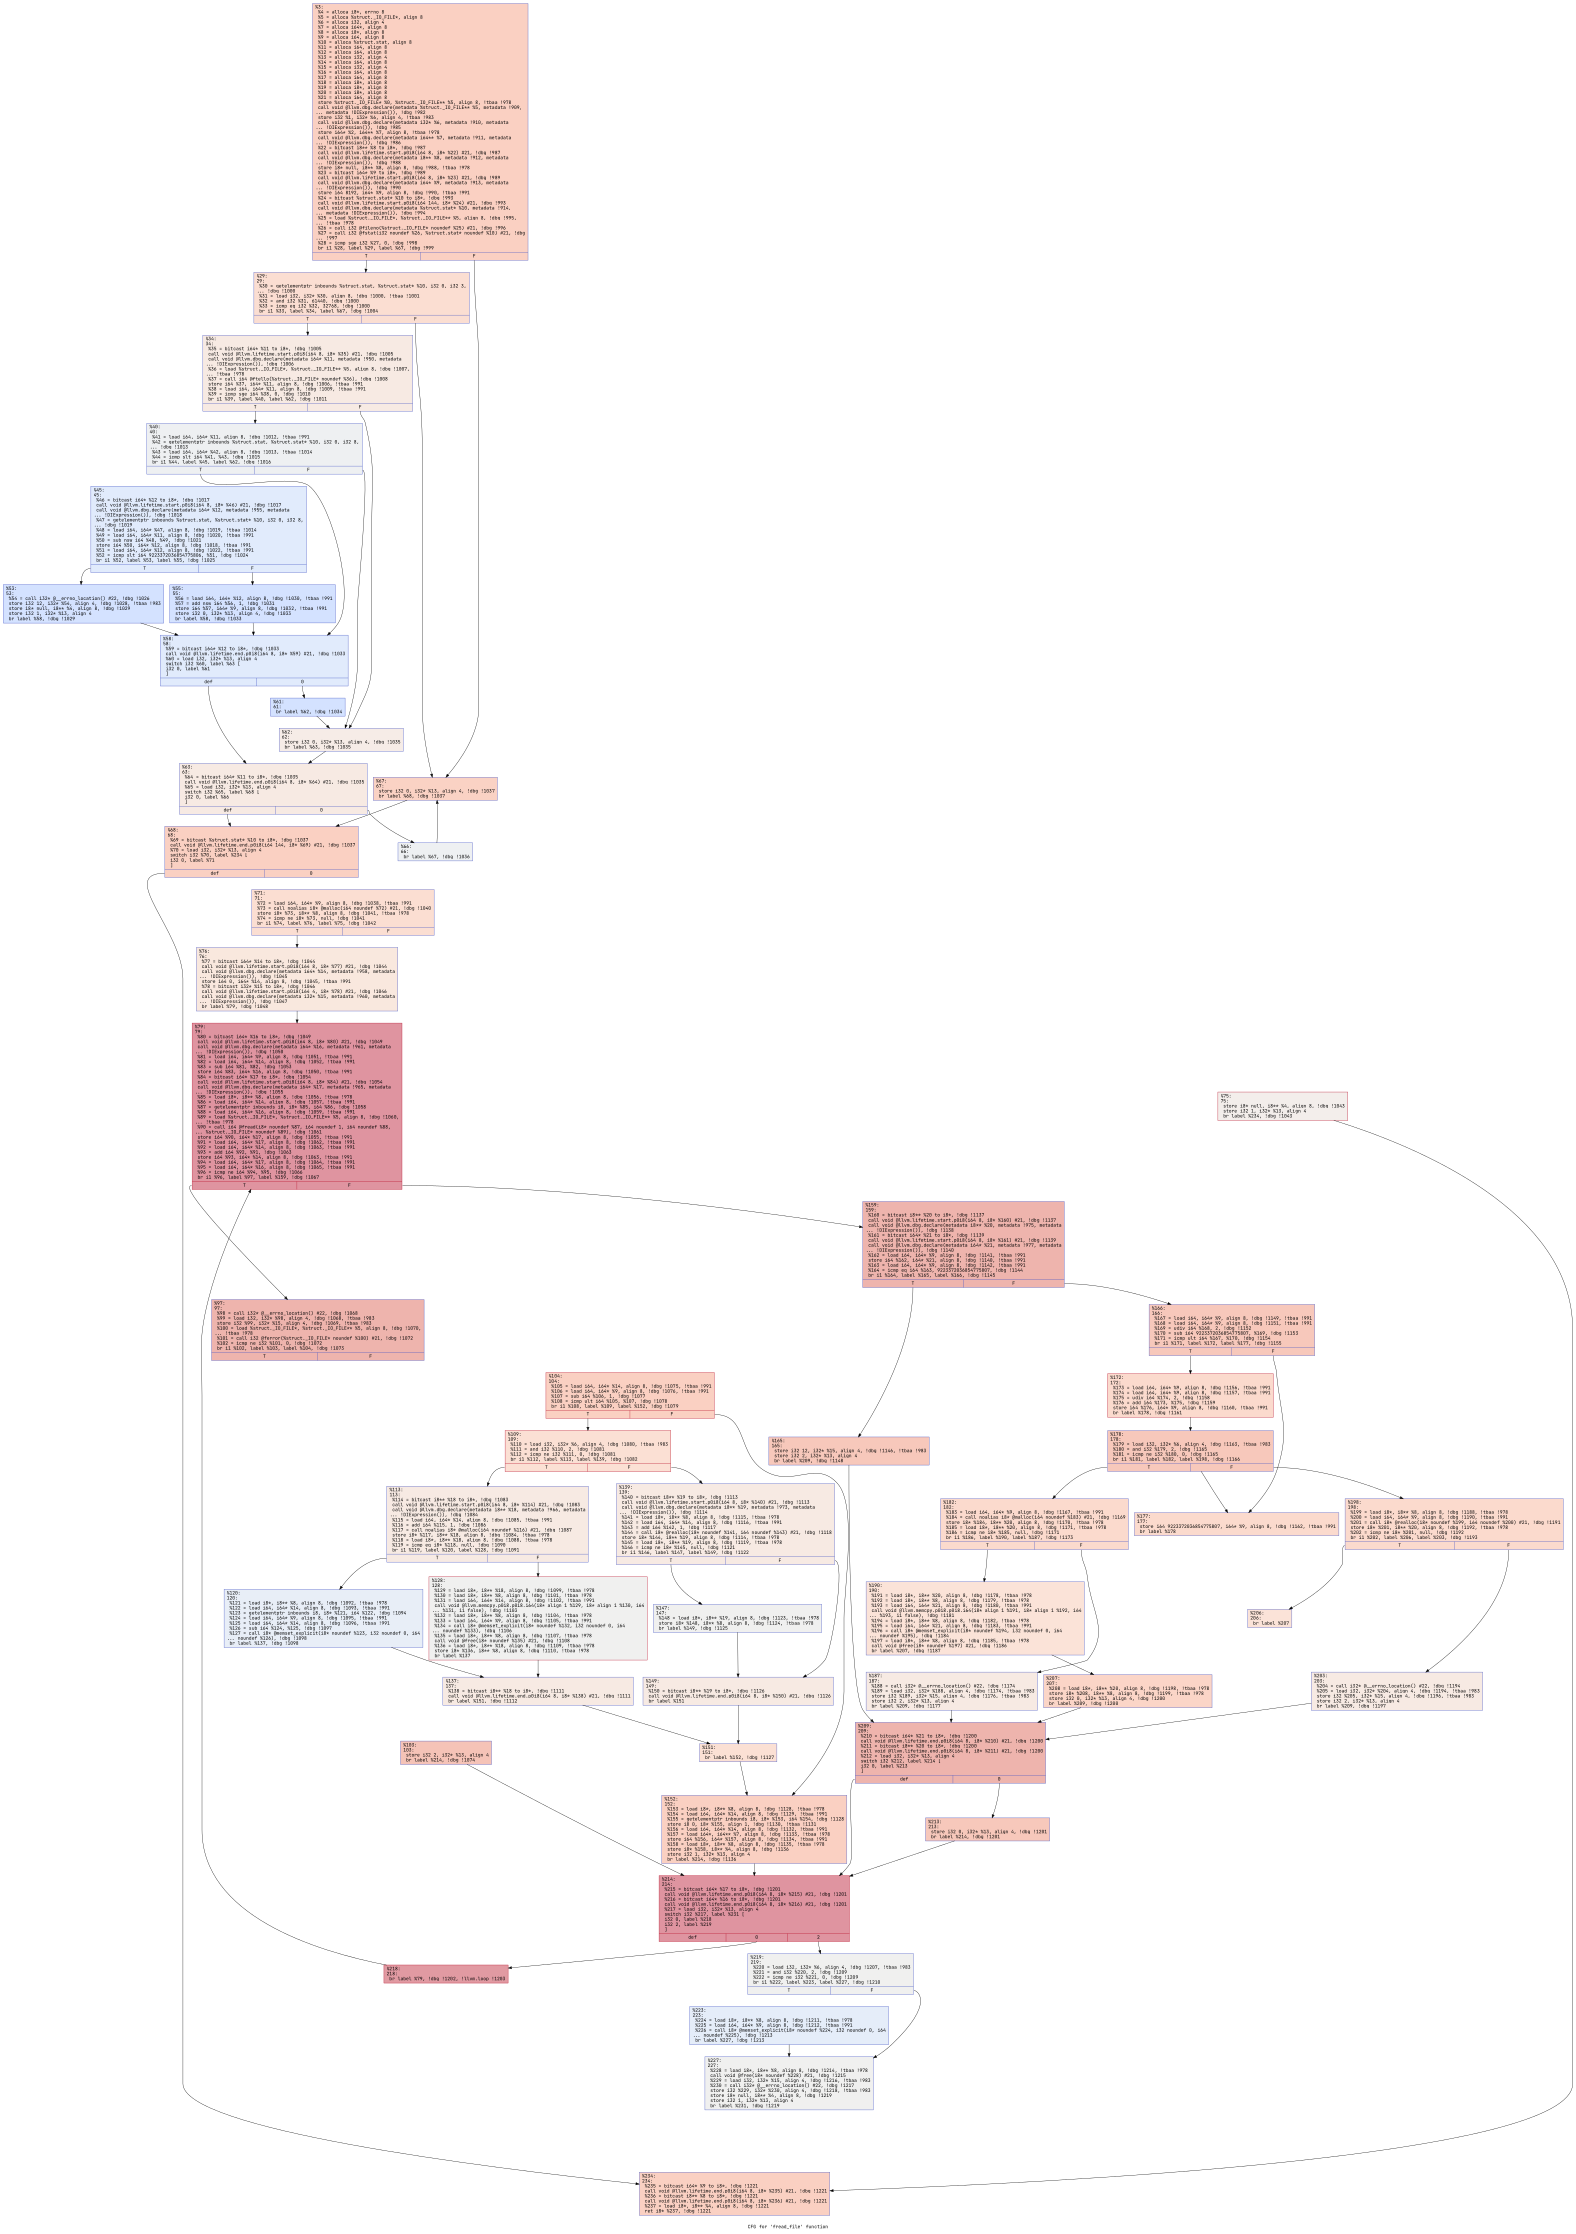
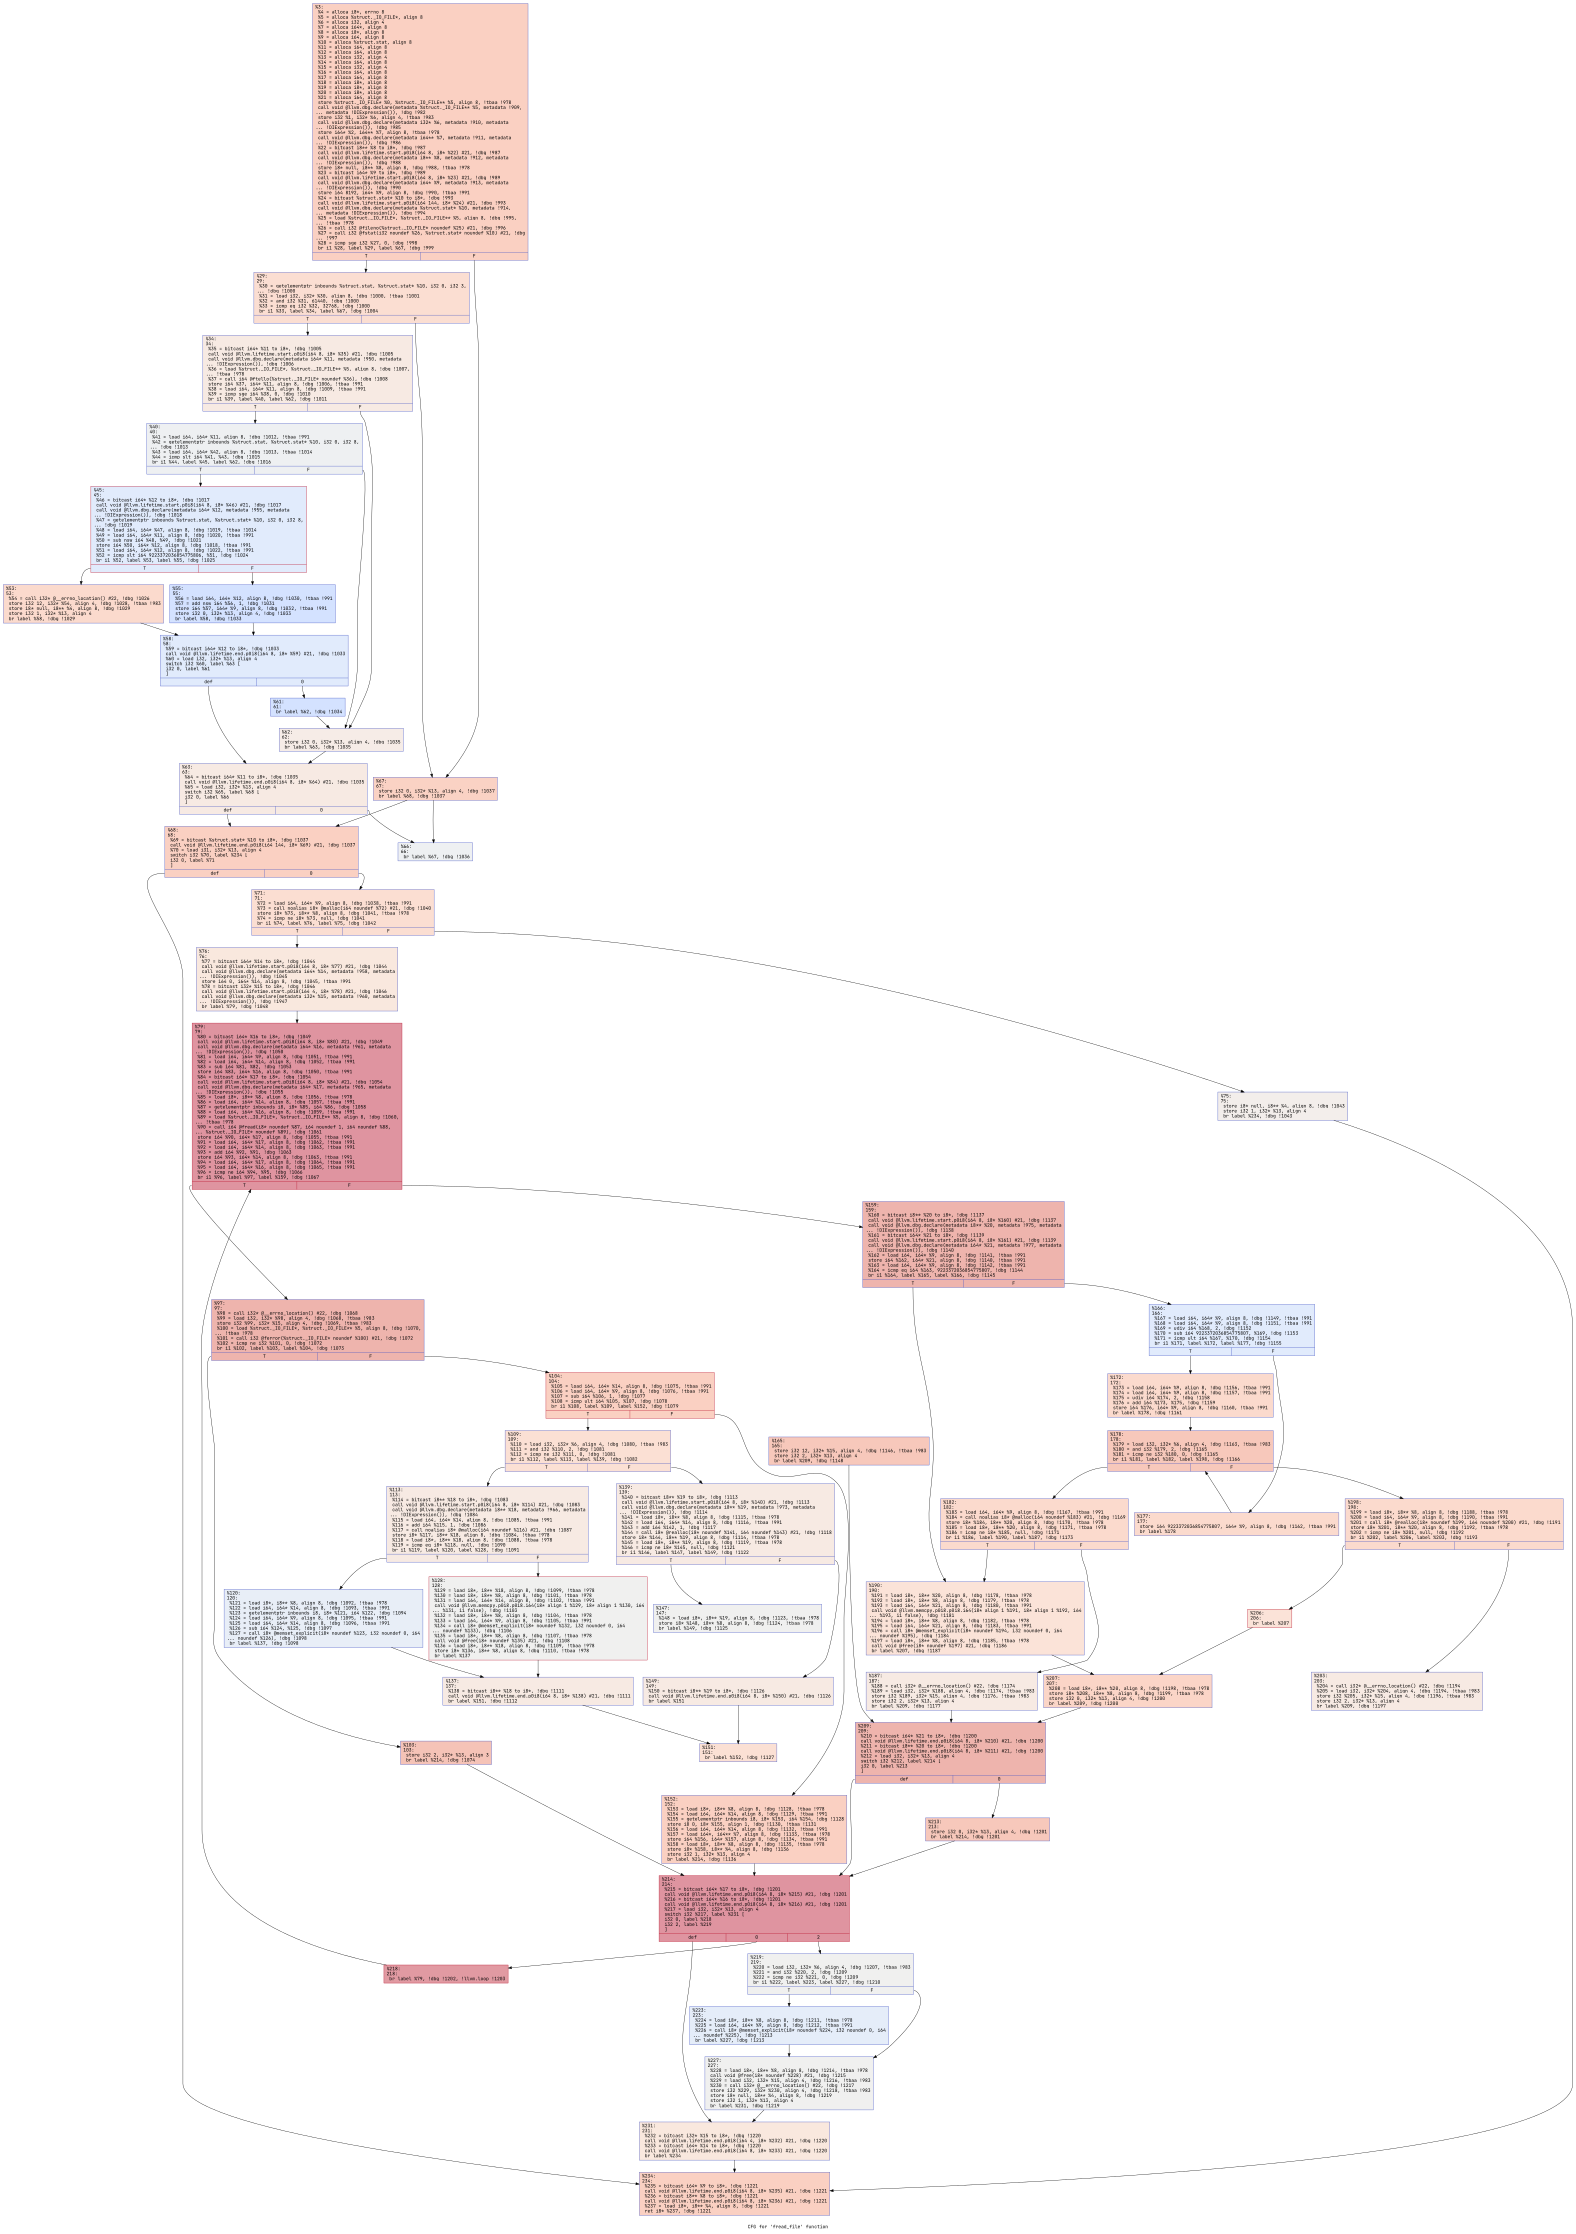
edge "%40:" -> "%58:": now "%40:" -> "%45:"
node "%45:": color #3d50c3ff -> #b70d28ff
node "%53:": fillcolor #9ebeff70 -> #f7ac8e70
edge "%66:" -> "%67:": reversed
node "%68:": text "%70 = load i32, i32* %13, align 4" -> "%70 = load i31, i32* %13, align 4"
edge "%68:" -> "%71:": added
edge "%71:" -> "%75:": added
node "%76:": text "... !DIExpression()), !dbg !1047" -> "... !DIExpression()), !dbg !1947"
node "%75:": color #b70d28ff -> #3d50c3ff
node "%166:": fillcolor #ed836670 -> #bbd1f870
edge "%97:" -> "%104:": added
edge "%159:" -> "%165:": now "%159:" -> "%190:"
node "%172:": color #b70d28ff -> #3d50c3ff
node "%109:": color #b70d28ff -> #3d50c3ff
edge "%178:" -> "%177:": reversed
edge "%97:" -> "%103:": added
node "%206:": color #3d50c3ff -> #b70d28ff
edge "%206:" -> "%207:": added
edge "%147:" -> "%149:": removed
edge "%203:" -> "%209:": removed
node "%103:": text "store i32 2, i32* %13, align 4" -> "store i32 2, i32* %13, align 3"
edge "%151:" -> "%152:": removed
edge "%219:" -> "%223:": added
node "%231:": added
